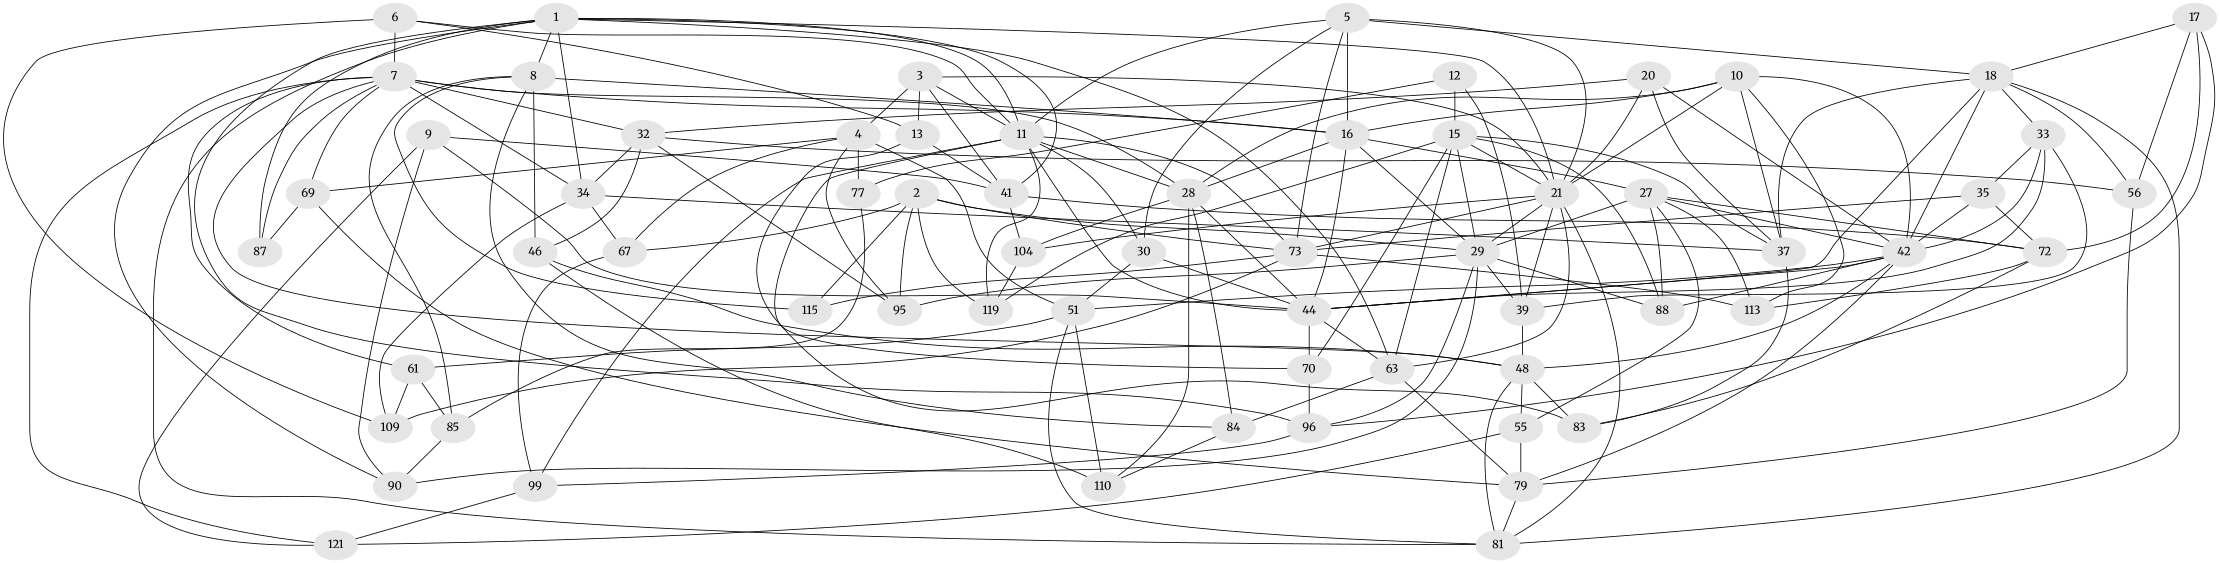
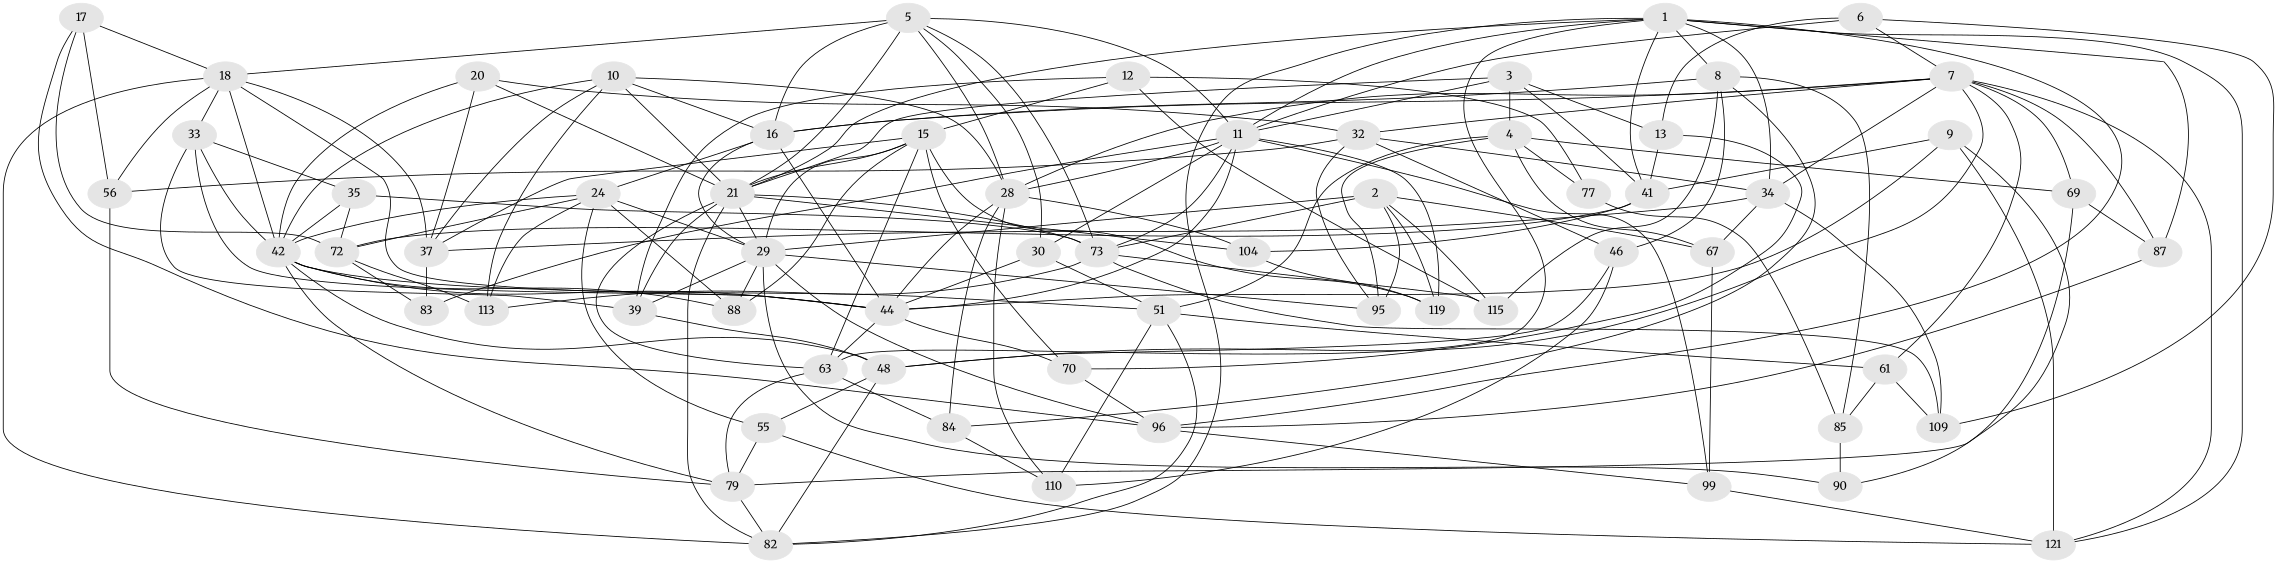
edge "1" -- "90": now "1" -- "121"
edge "16" -- "28": now "5" -- "28"
node "27": label "27" -> "24"
edge "12" -- "115": added
edge "87" -- "96": added
edge "48" -- "83": removed
node "81": label "81" -> "82"
